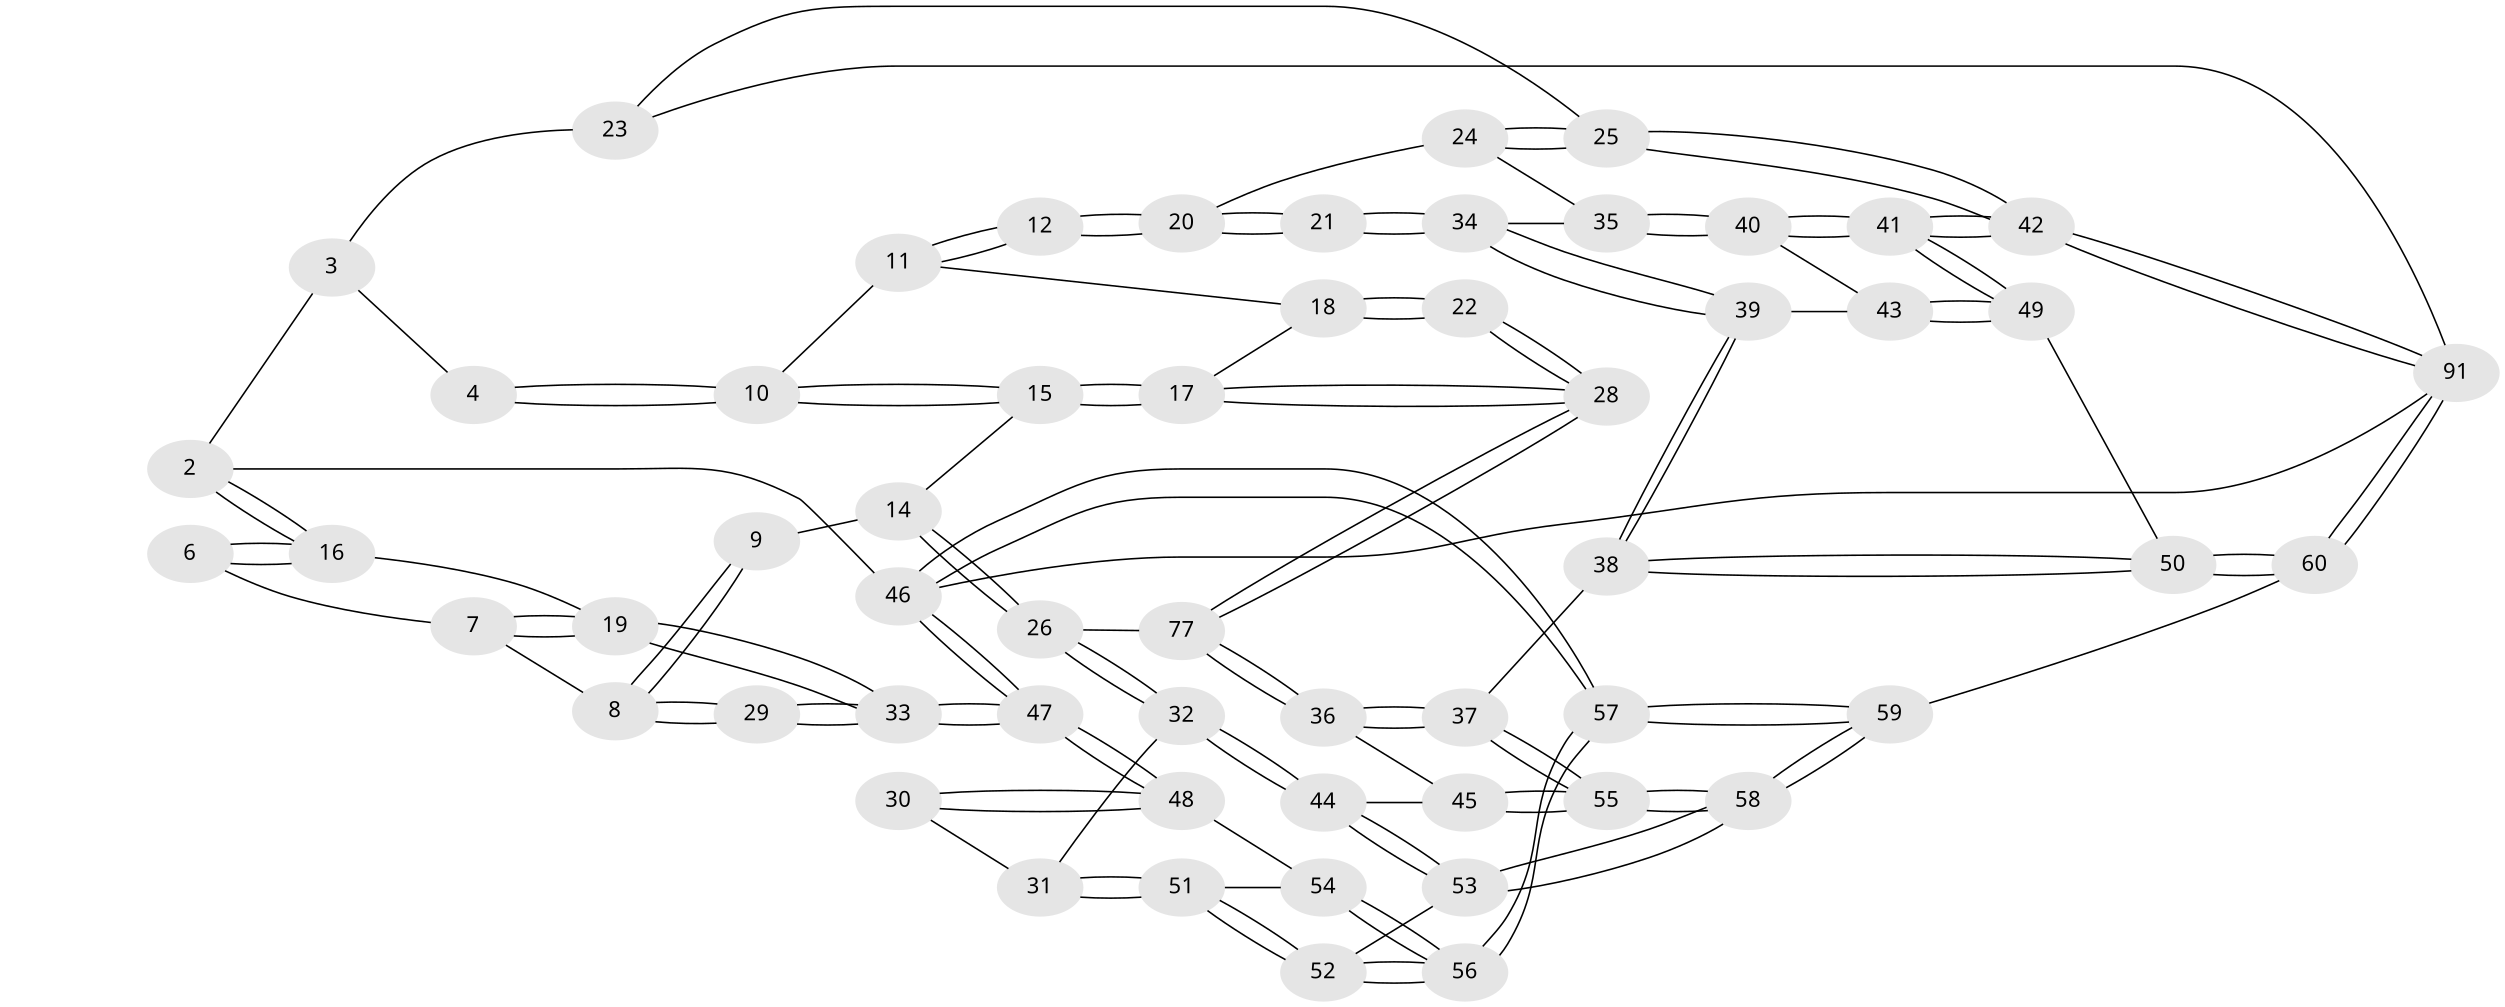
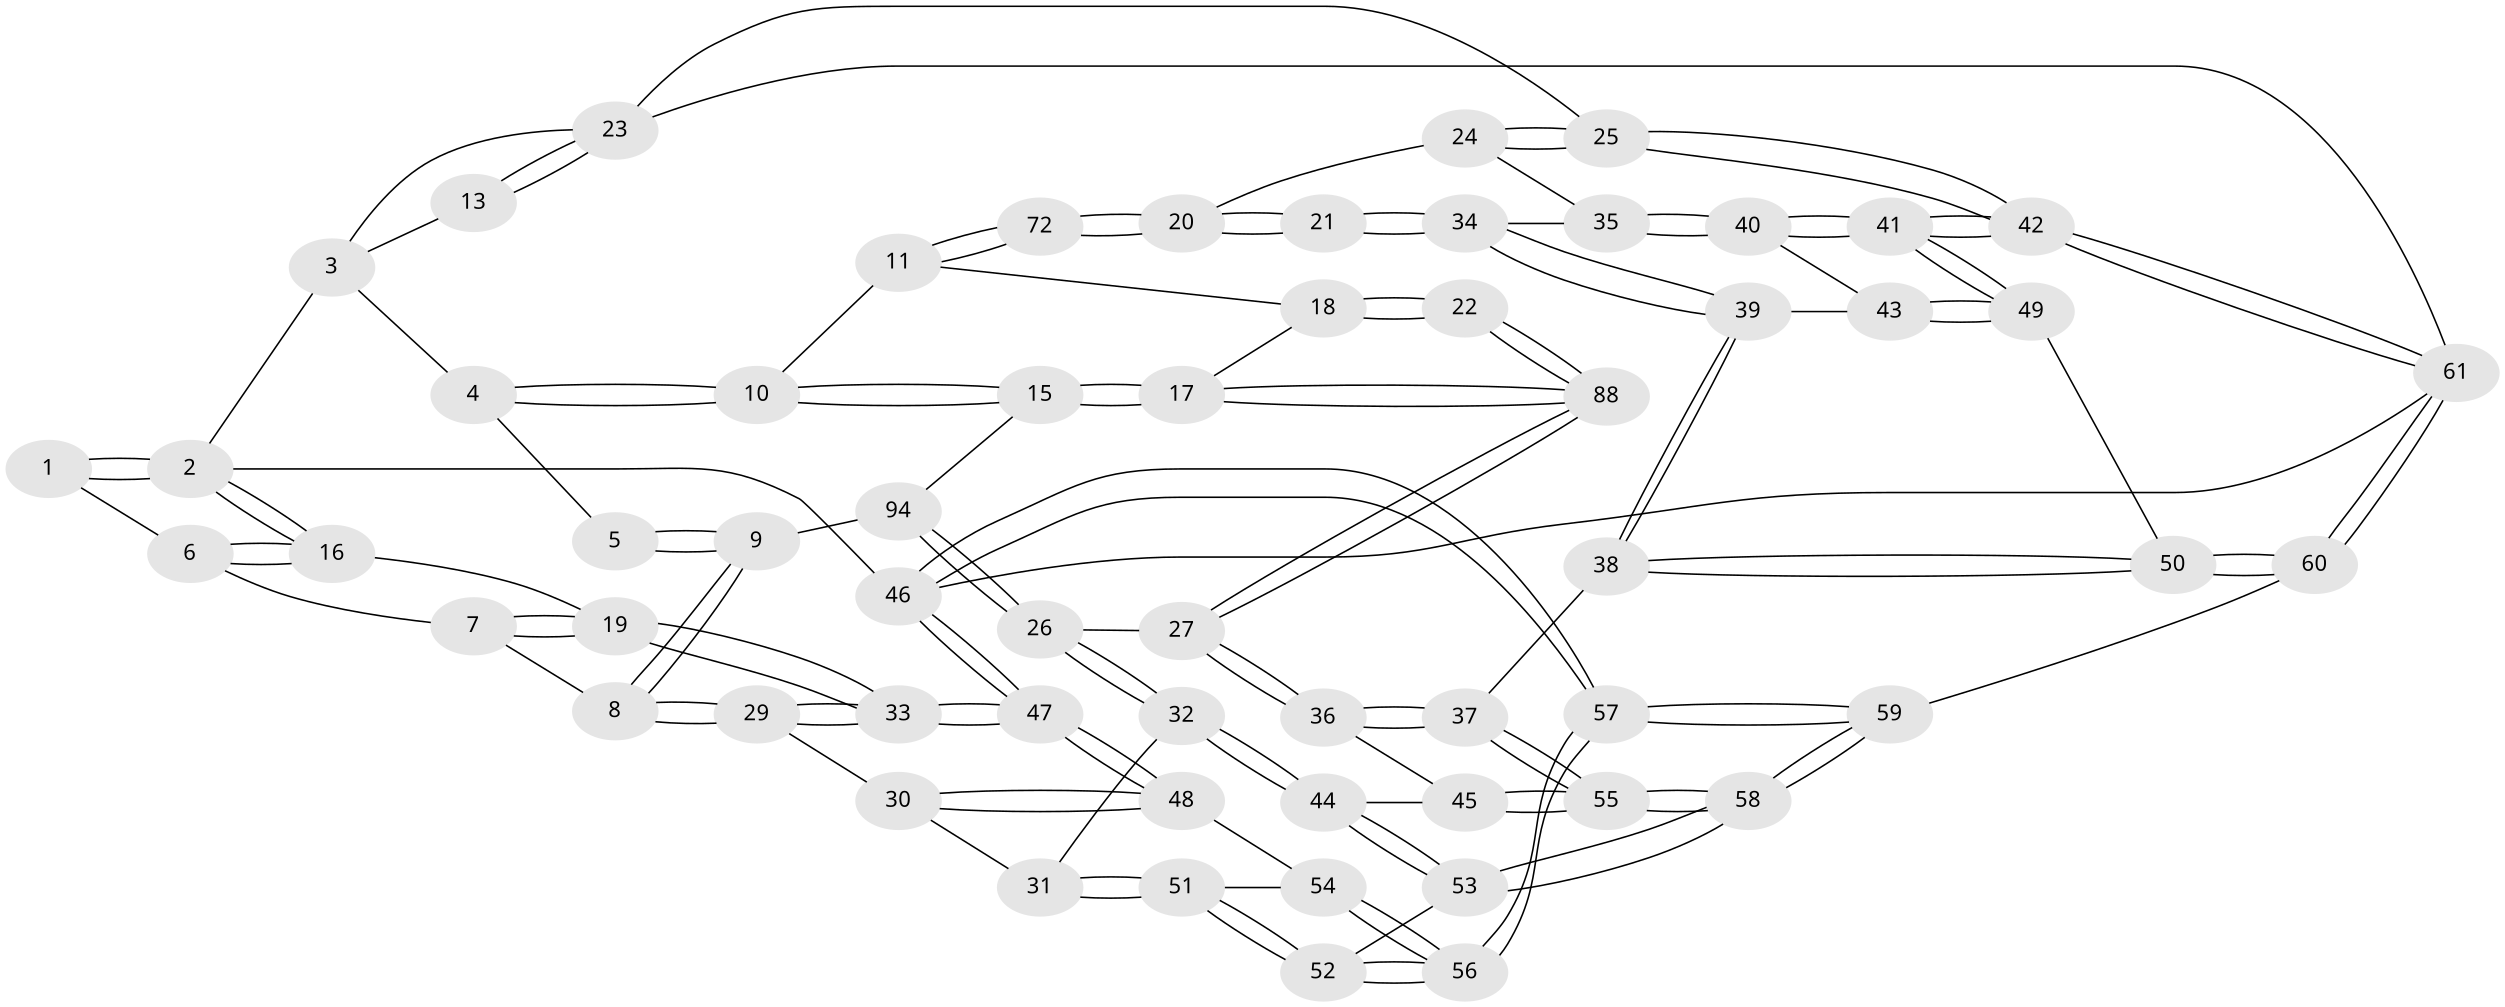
node "13": added
node "12": label "12" -> "72"
node "91": label "91" -> "61"
node "28": label "28" -> "88"
node "1": added
node "14": label "14" -> "94"
node "5": added
node "77": label "77" -> "27"
edge "29" -- "30": added
